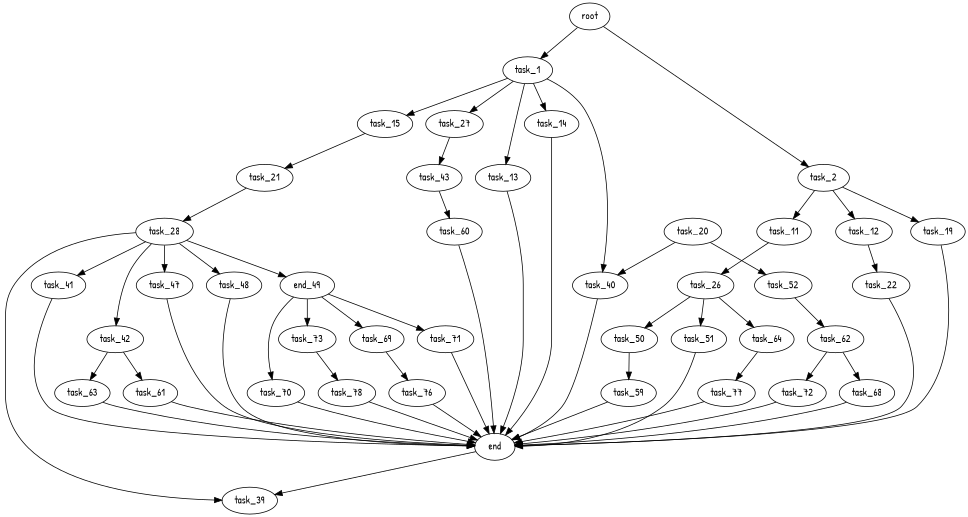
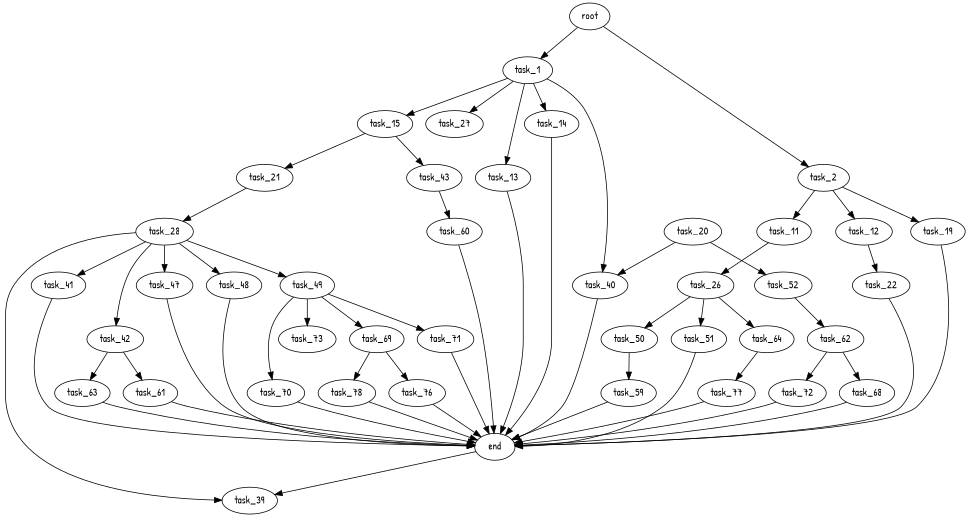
edge "task_27" -> "task_43": now "task_15" -> "task_43"
node "end_49": label "end_49" -> "task_49"
edge "task_73" -> "task_78": now "task_69" -> "task_78"
